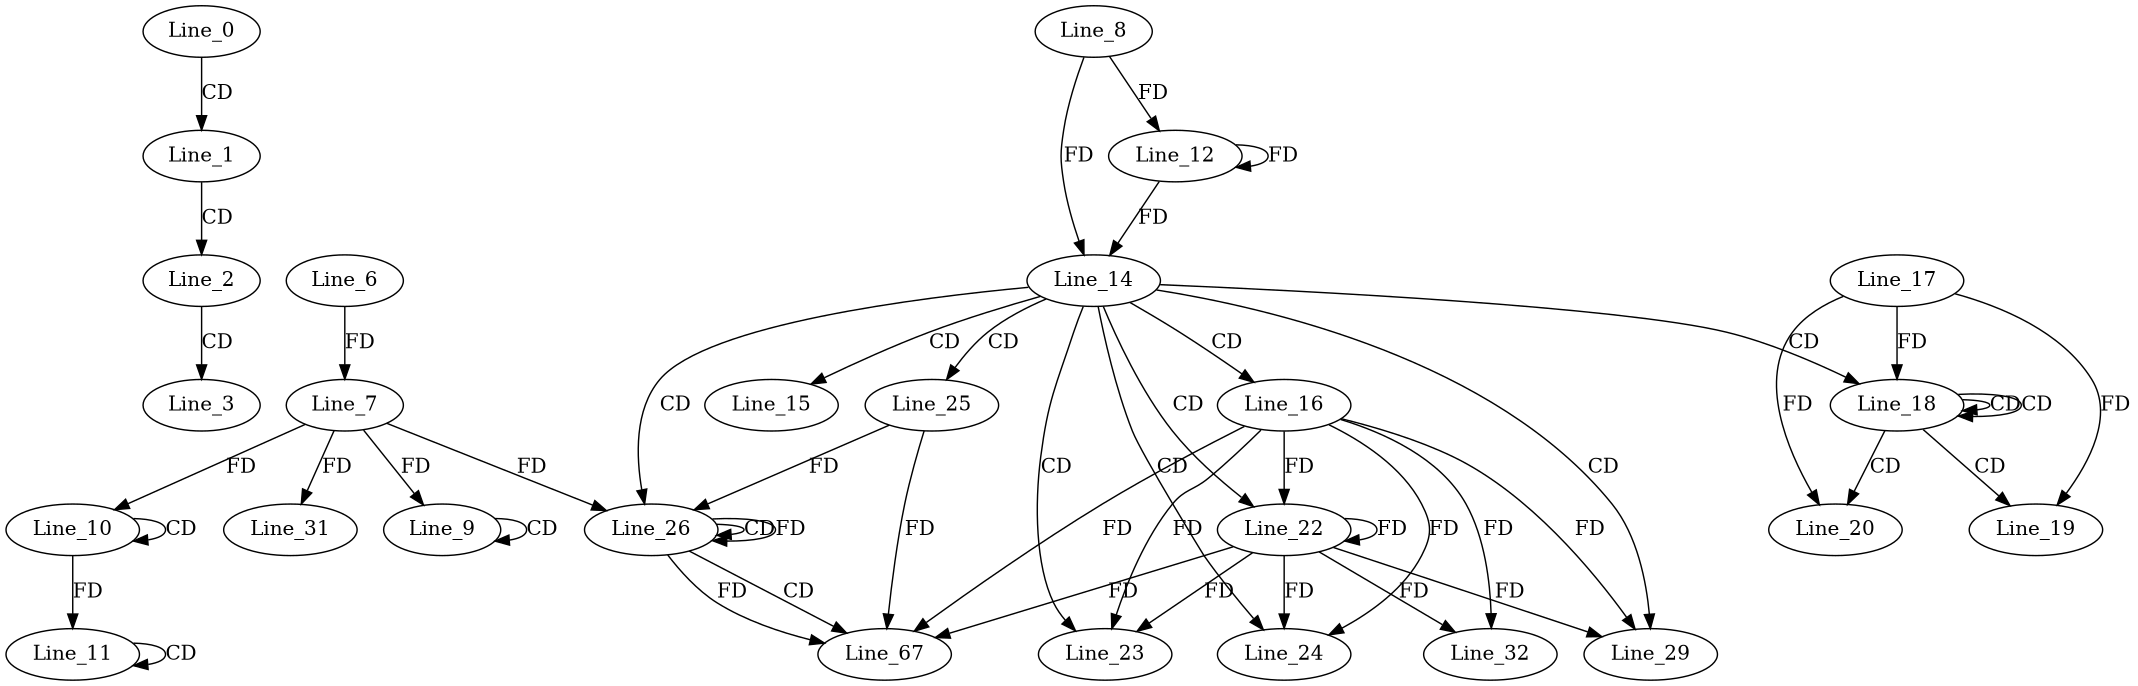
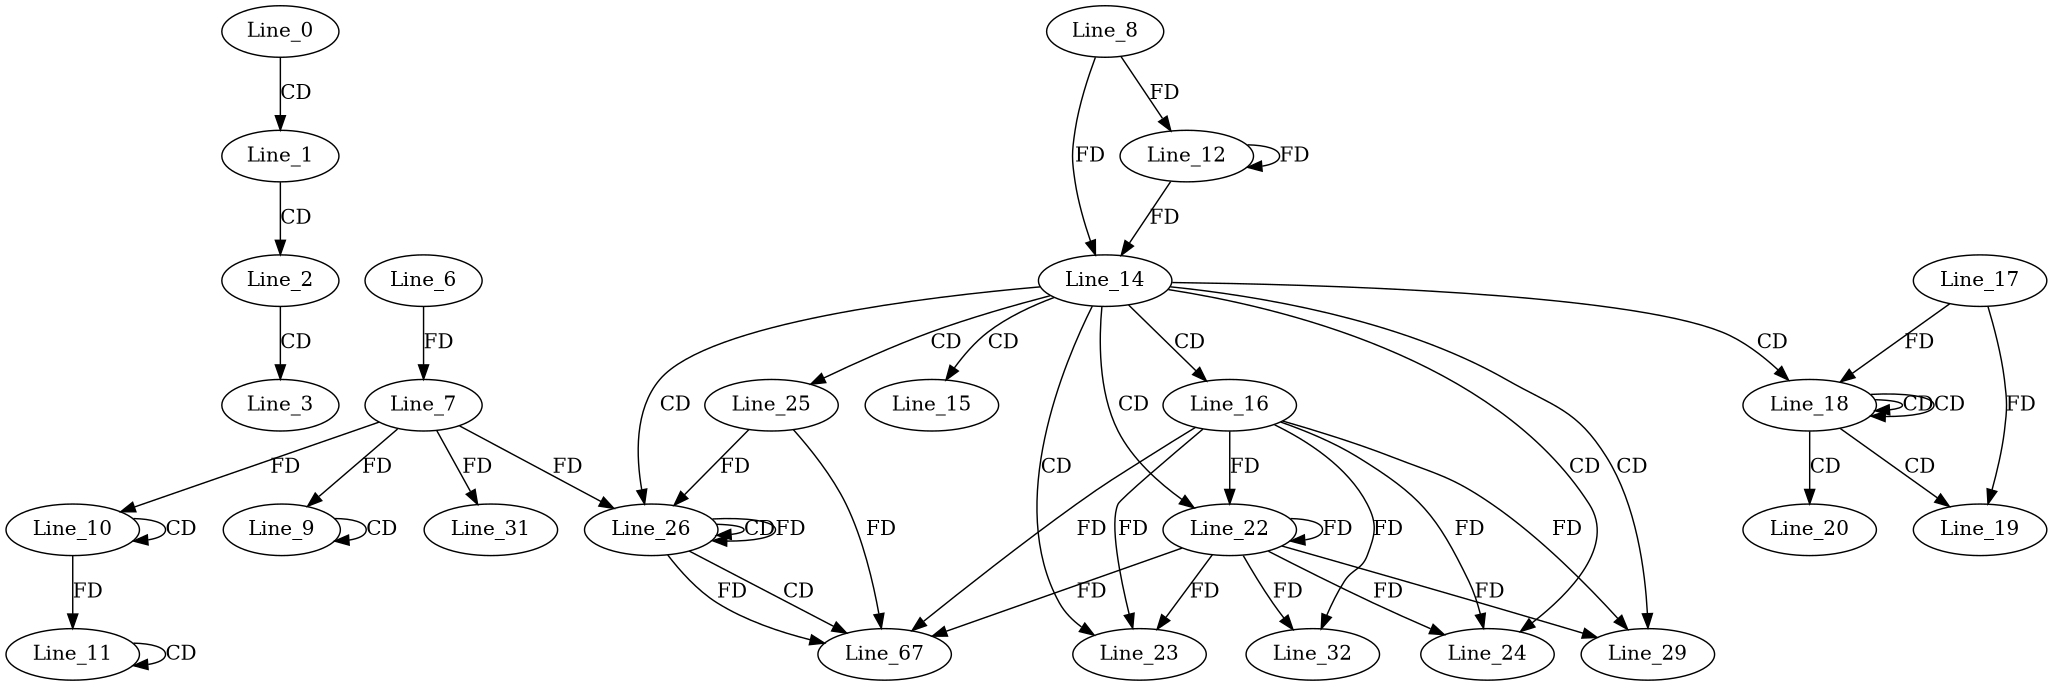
edge "Line_17" -> "Line_20": removed, label "FD"
